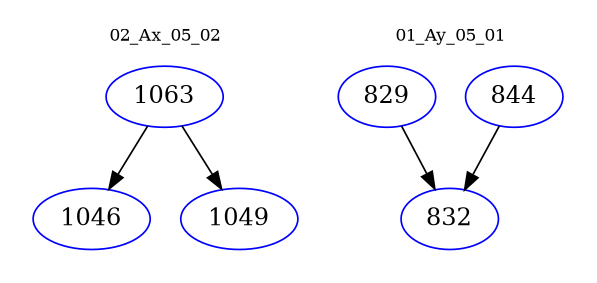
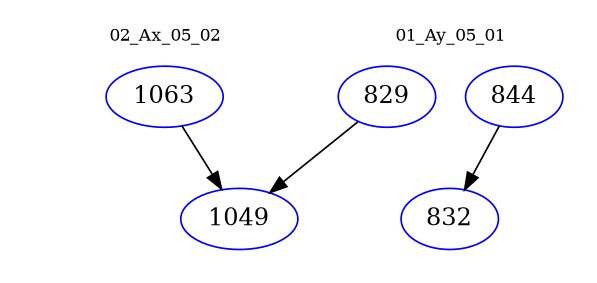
edge "829" -> "832": now "829" -> "1049"
node "1046": removed
